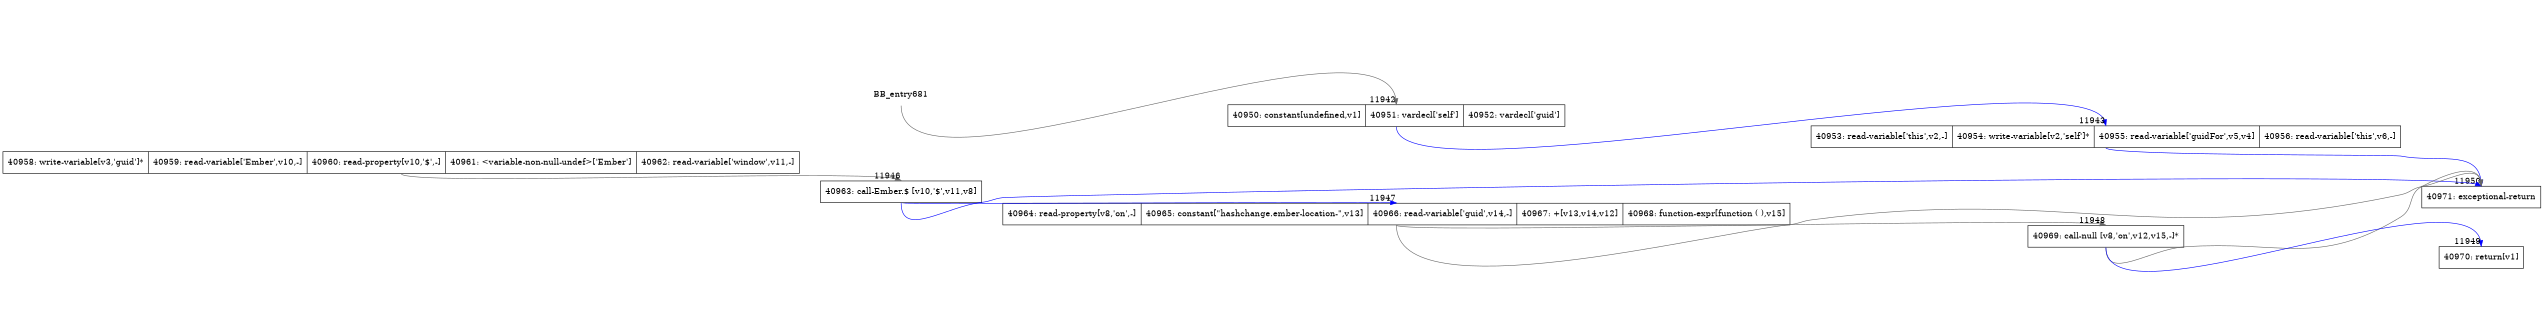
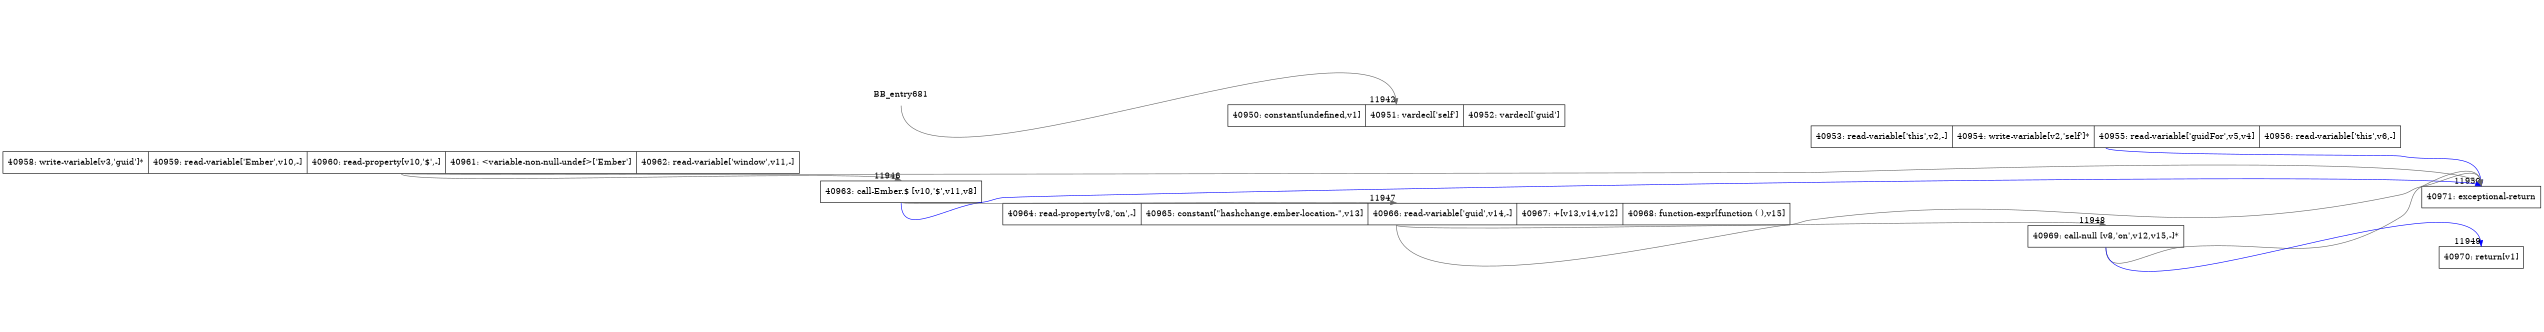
edge "40950: constant[undefined,v1]" -> "40953: read-variable['this',v2,-]": removed
edge "40958: write-variable[v3,'guid']*" -> "40971: exceptional-return": added
edge "40963: call-Ember.$ [v10,'$',v11,v8]" -> "40964: read-property[v8,'on',-]": color blue -> gray40
